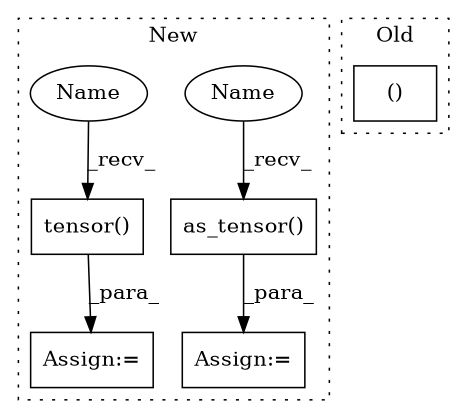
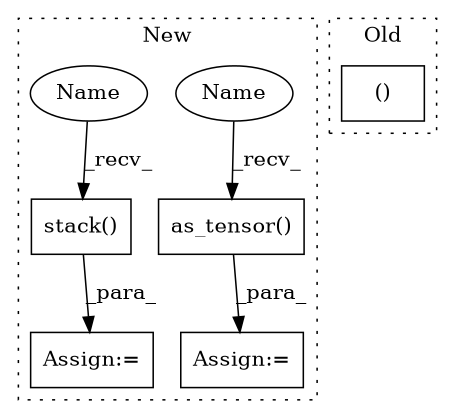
node "tensor()": label "tensor()" -> "stack()"
